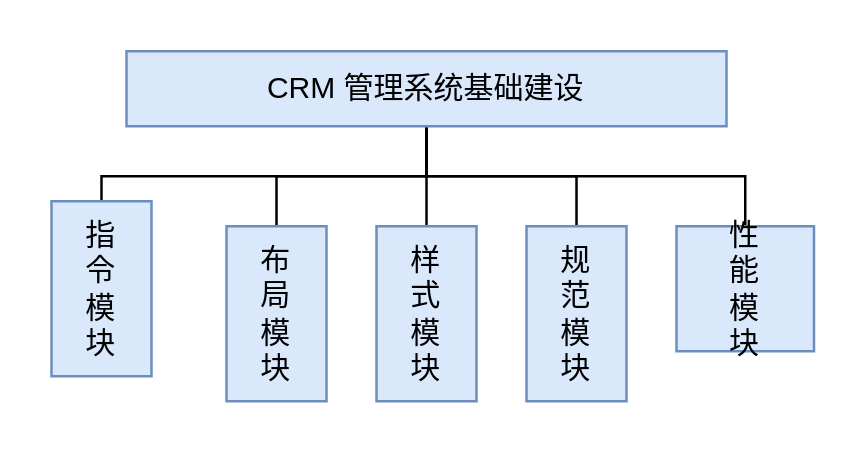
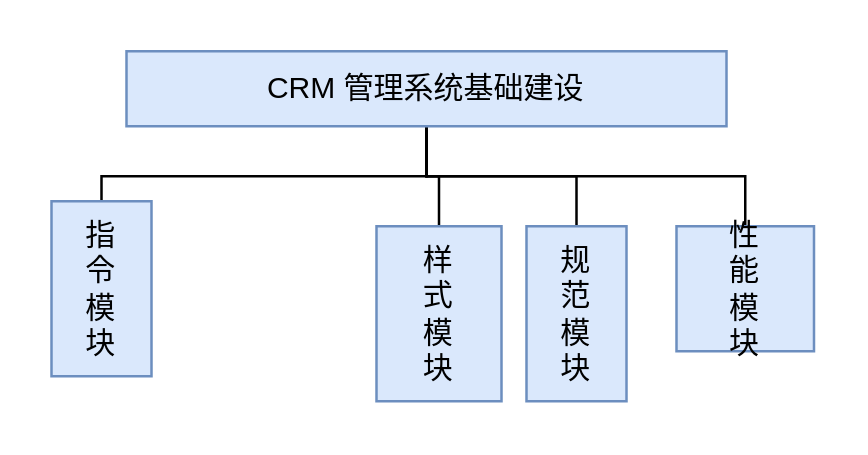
edge "CRM 管理系统基础建设" -- "布 局 模 块": removed
node "布 局 模 块": removed
node "样 式 模 块": size 100x175 -> 125x175
